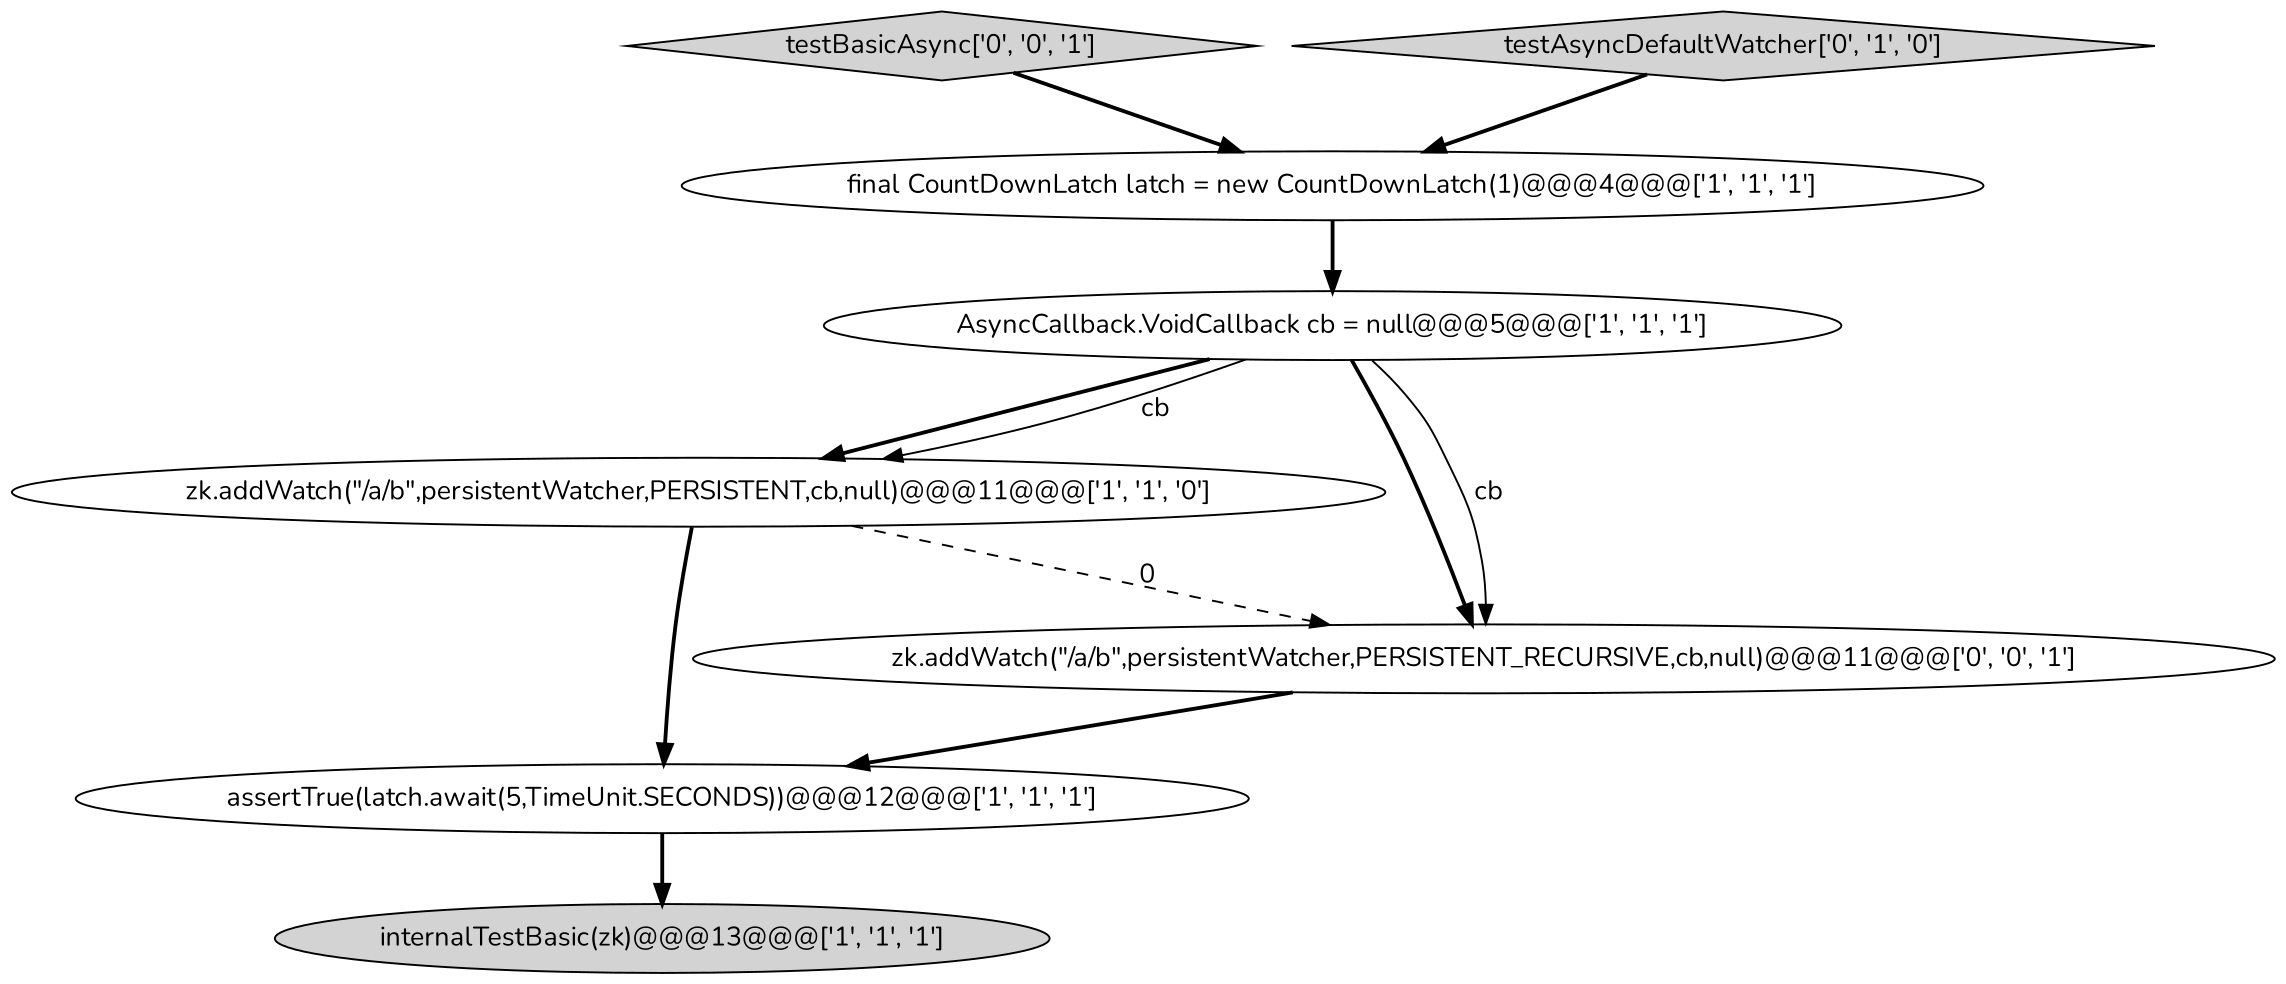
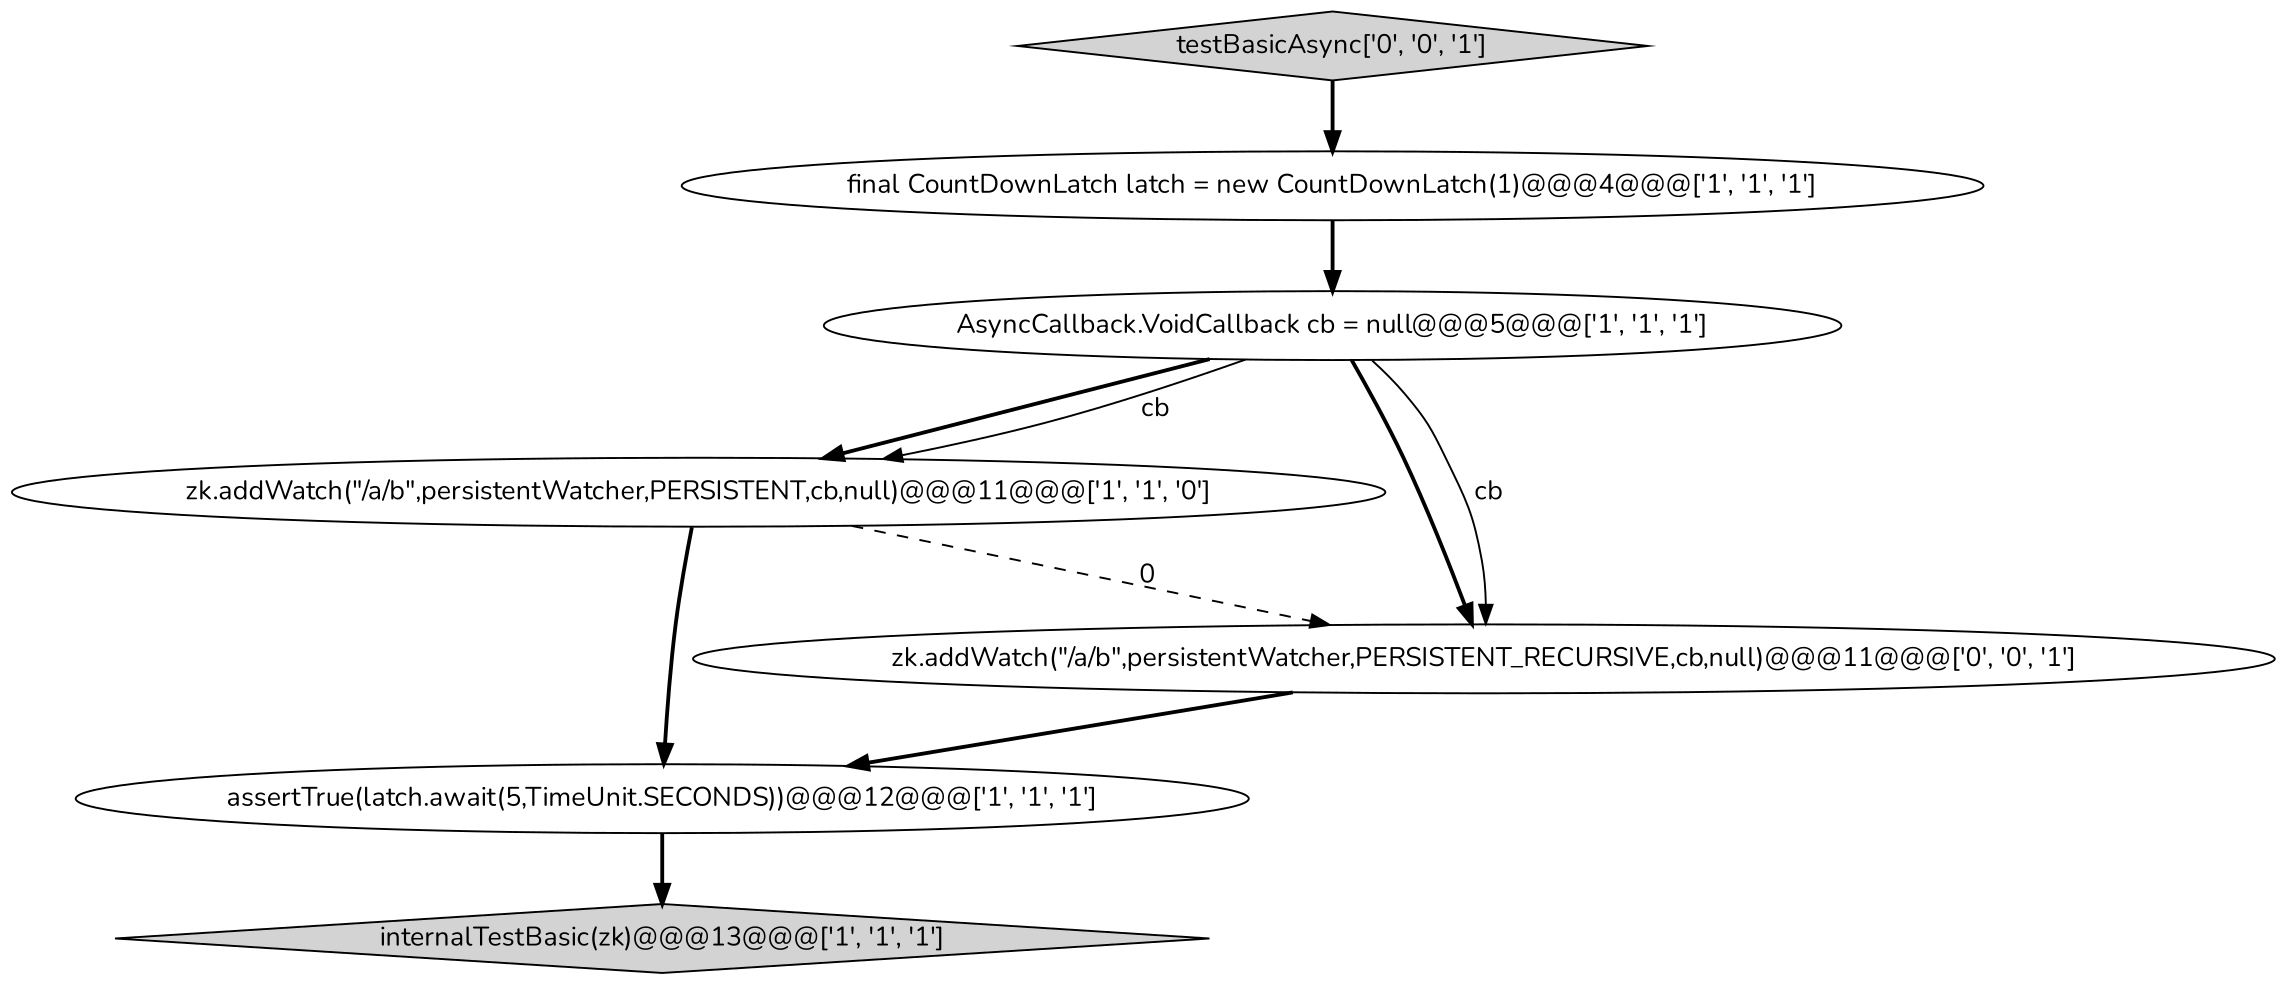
node "testAsyncDefaultWatcher['0', '1', '0']": removed
node "internalTestBasic(zk)@@@13@@@['1', '1', '1']": shape ellipse -> diamond
